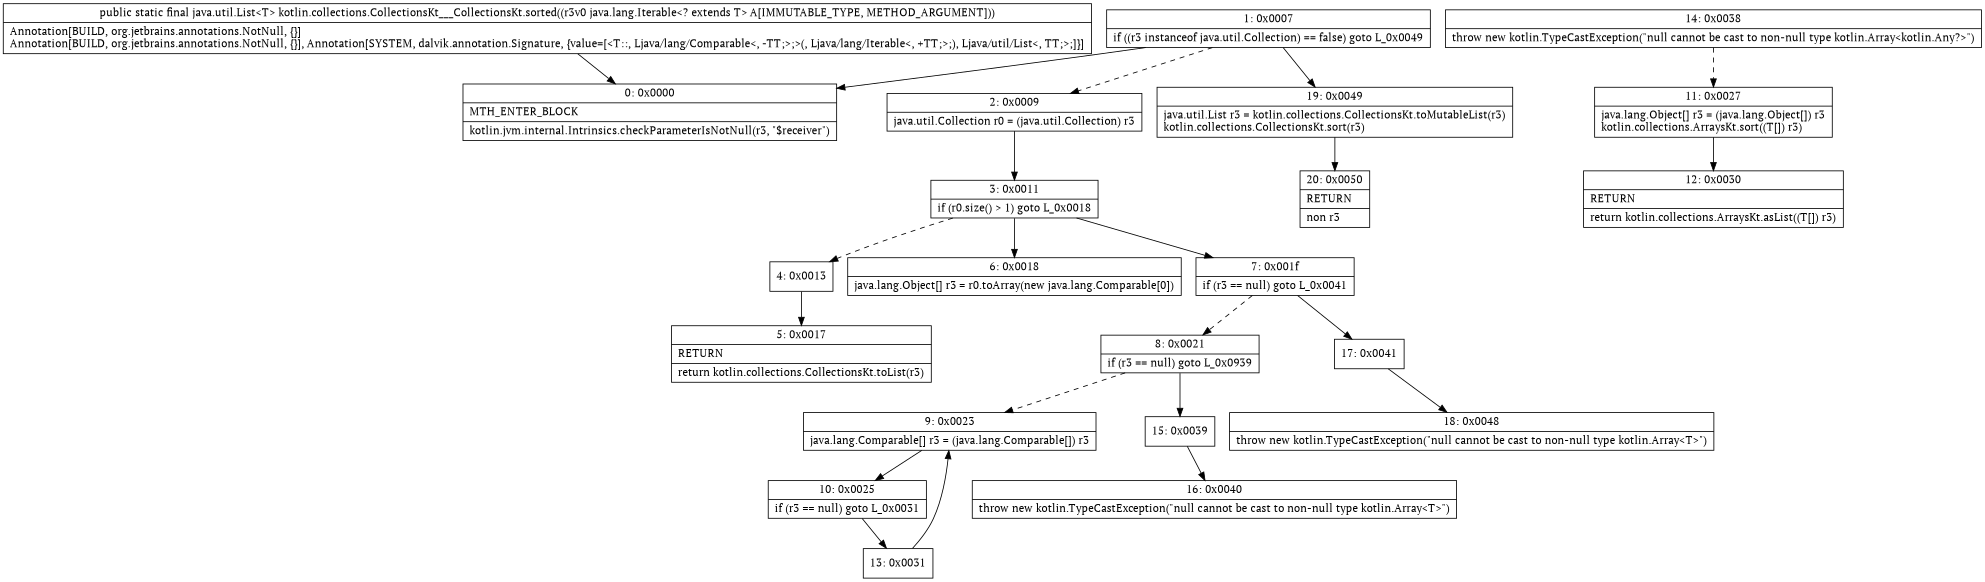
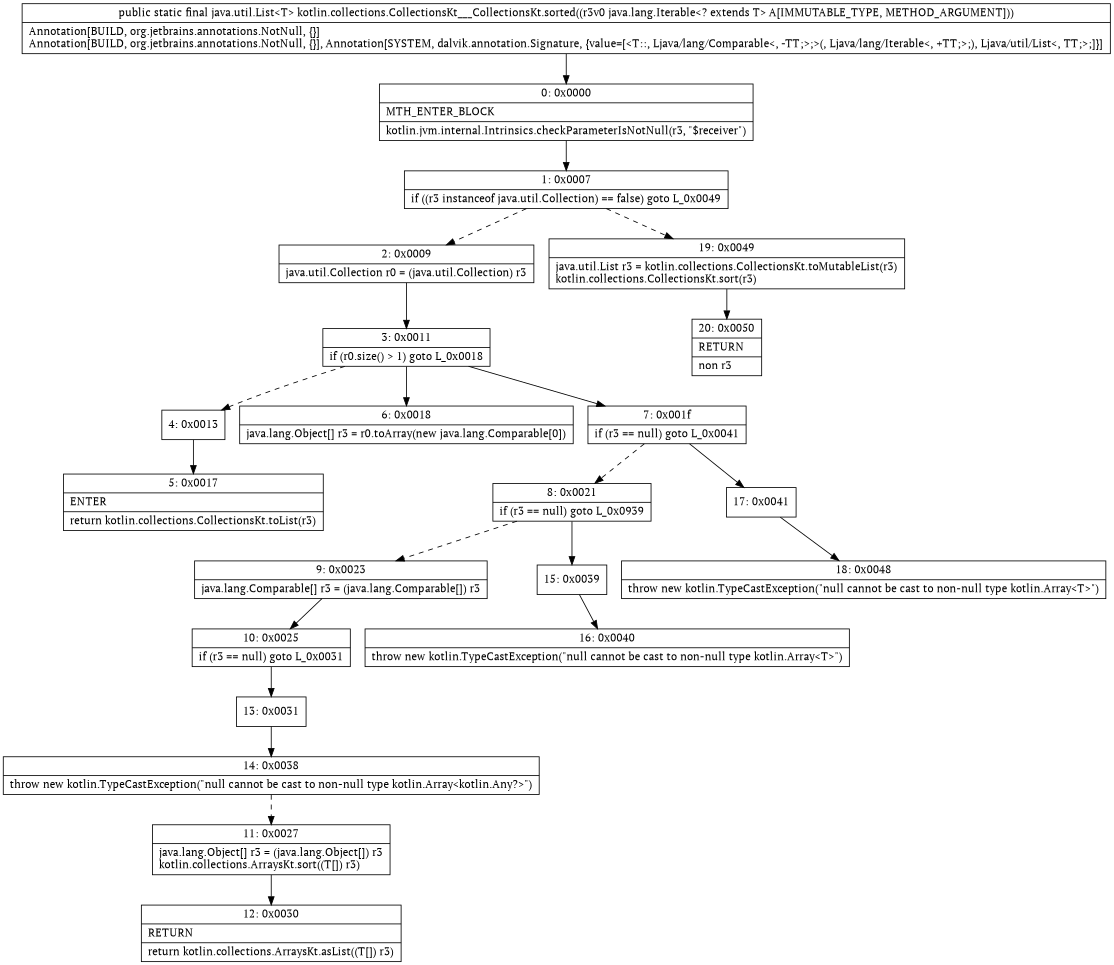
edge "1: 0x0007" -> "19: 0x0049": style solid -> dashed
edge "1: 0x0007" -> "0: 0x0000": reversed
node "5: 0x0017": text "RETURN" -> "ENTER"
edge "13: 0x0031" -> "9: 0x0023": now "13: 0x0031" -> "14: 0x0038"
